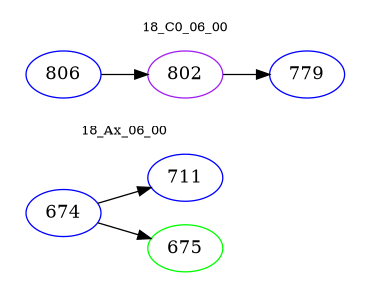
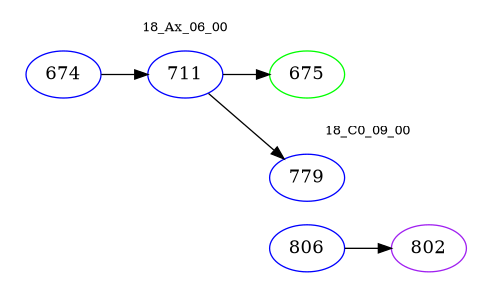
cluster "18_C0_06_00": label "18_C0_06_00" -> "18_C0_09_00"
edge "802" -> "779": now "711" -> "779"
edge "674" -> "675": now "711" -> "675"
